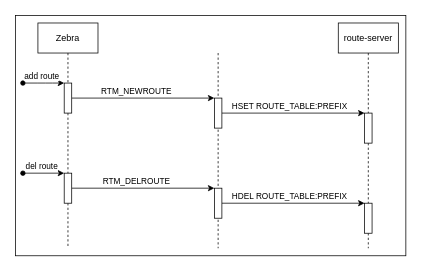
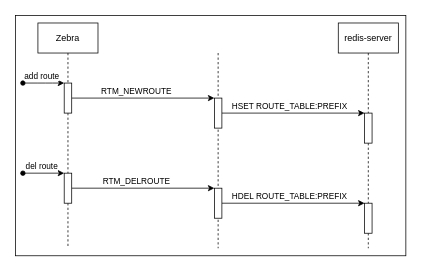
node "route-server": label "route-server" -> "redis-server"
